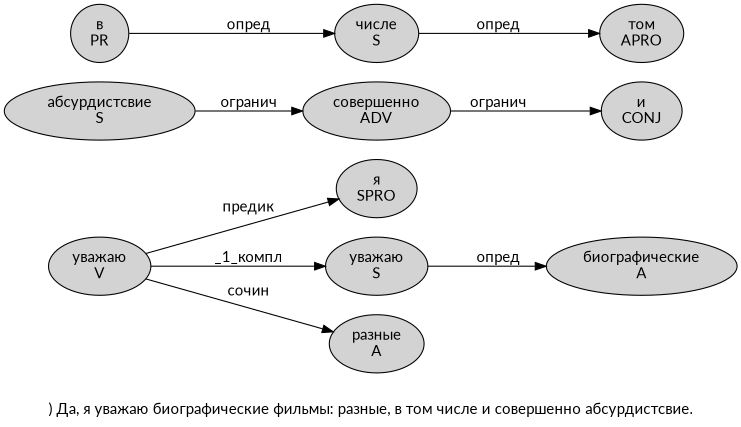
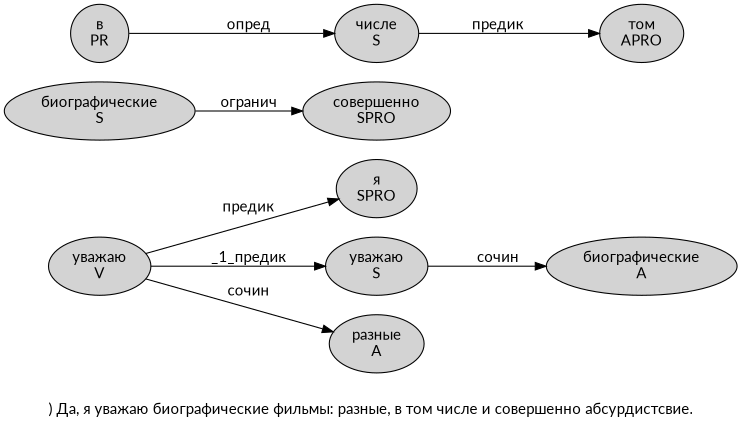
edge "числе S" -> "том APRO": label "опред" -> "предик"
node "абсурдистсвие S": label "абсурдистсвие S" -> "биографические S"
node "совершенно ADV": label "совершенно ADV" -> "совершенно SPRO"
node "и CONJ": removed
edge "уважаю V" -> "уважаю S": label "_1_компл" -> "_1_предик"
edge "уважаю S" -> "биографические A": label "опред" -> "сочин"
